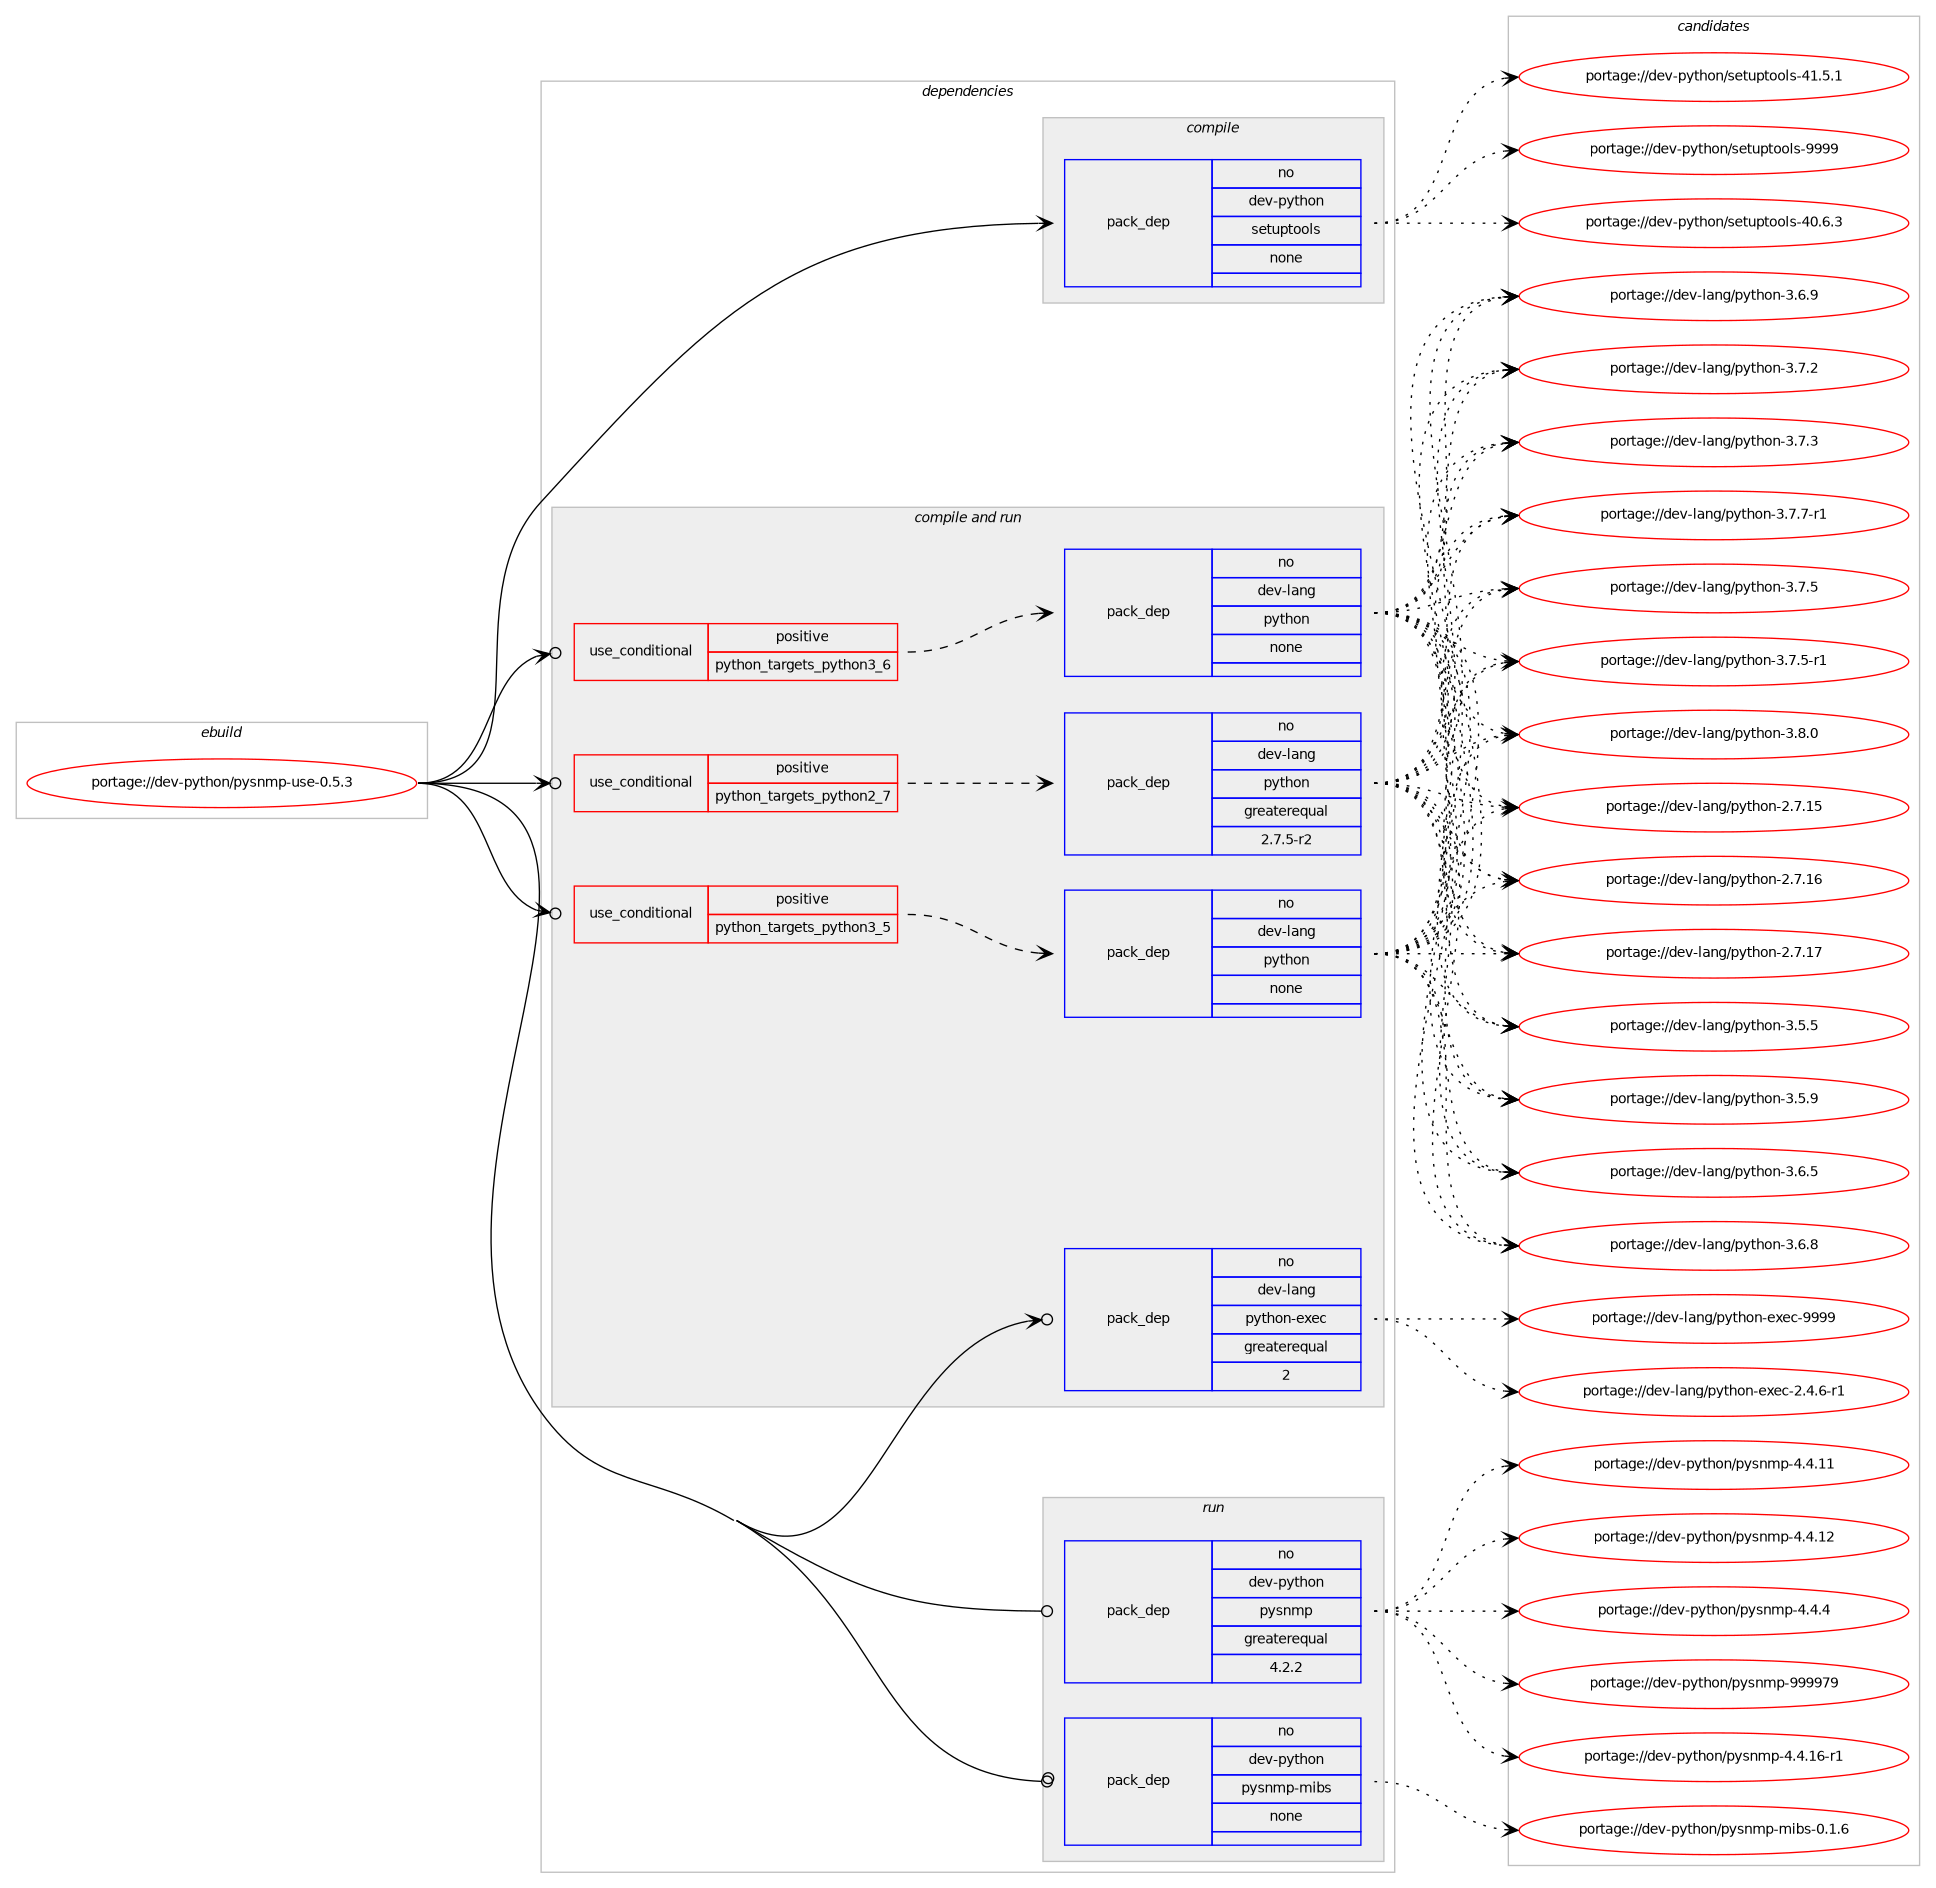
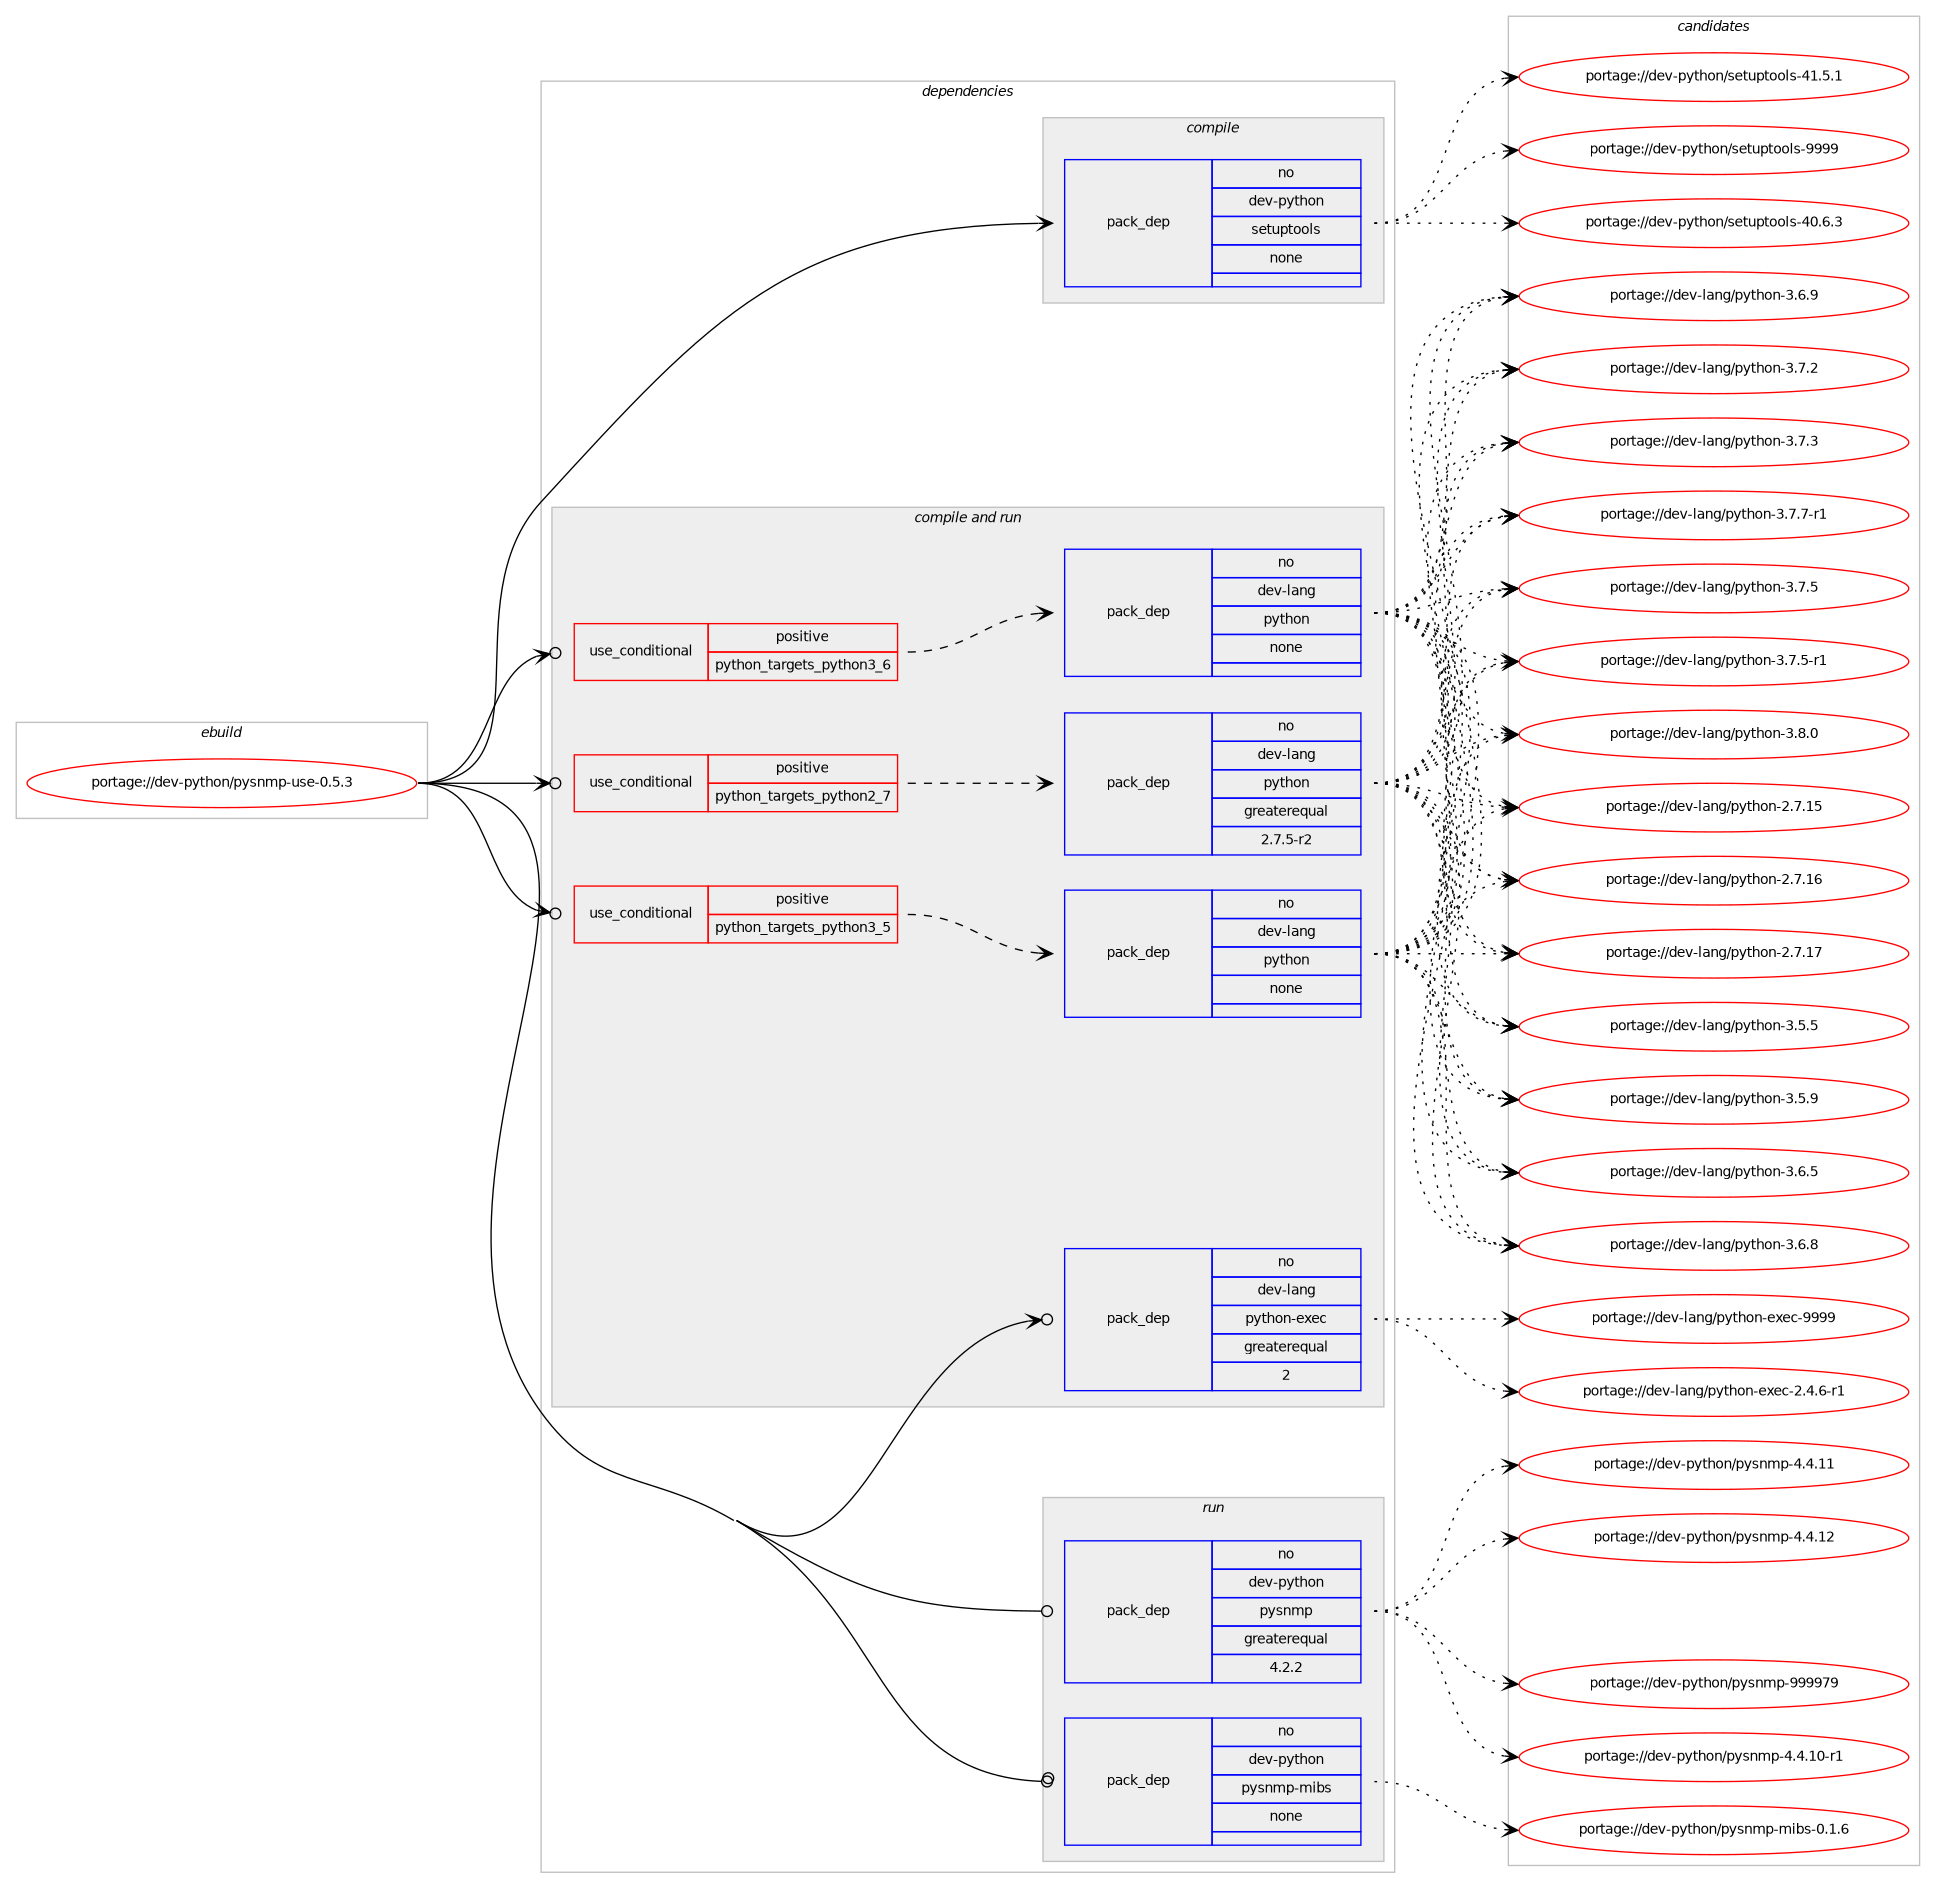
node "portage://dev-python/pysnmp-4.4.4": removed
node "portage://dev-python/pysnmp-4.4.16-r1": label "portage://dev-python/pysnmp-4.4.16-r1" -> "portage://dev-python/pysnmp-4.4.10-r1"
